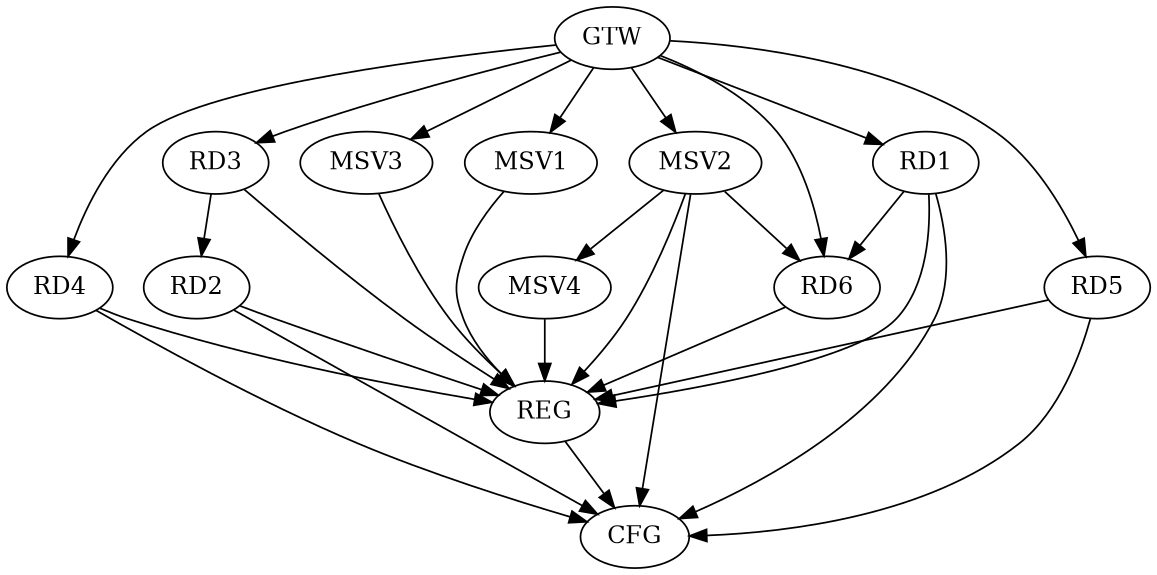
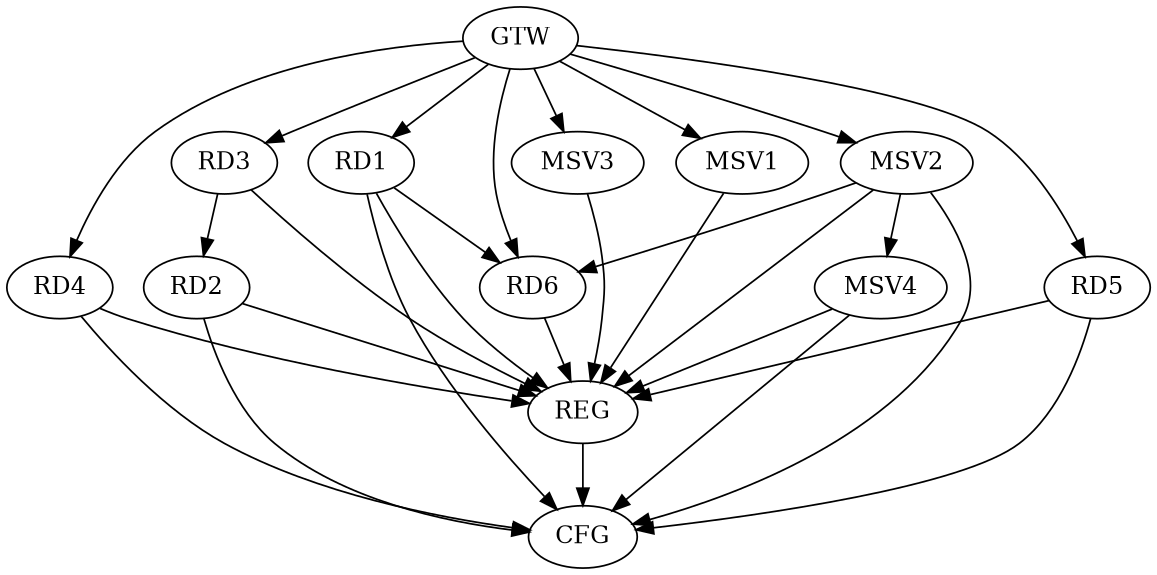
edge "MSV4" -> "CFG": added
